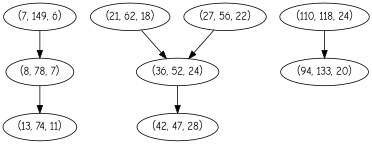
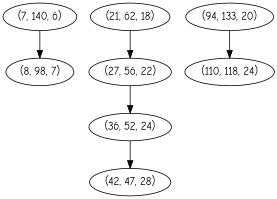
node "(7, 149, 6)": label "(7, 149, 6)" -> "(7, 140, 6)"
edge "(21, 62, 18)" -> "(36, 52, 24)": now "(21, 62, 18)" -> "(27, 56, 22)"
edge "(110, 118, 24)" -> "(94, 133, 20)": reversed
node "(8, 78, 7)": label "(8, 78, 7)" -> "(8, 98, 7)"
node "(13, 74, 11)": removed
